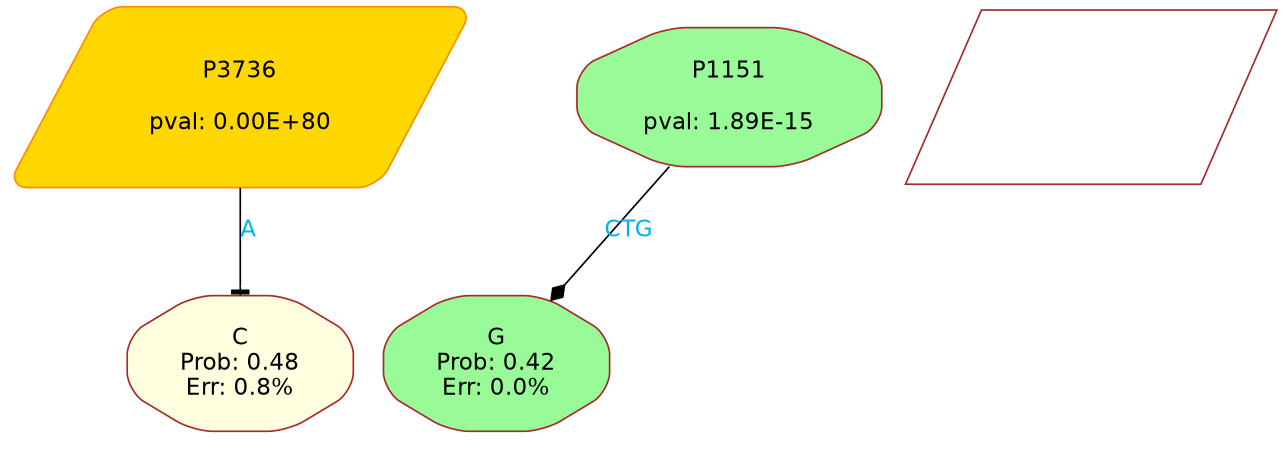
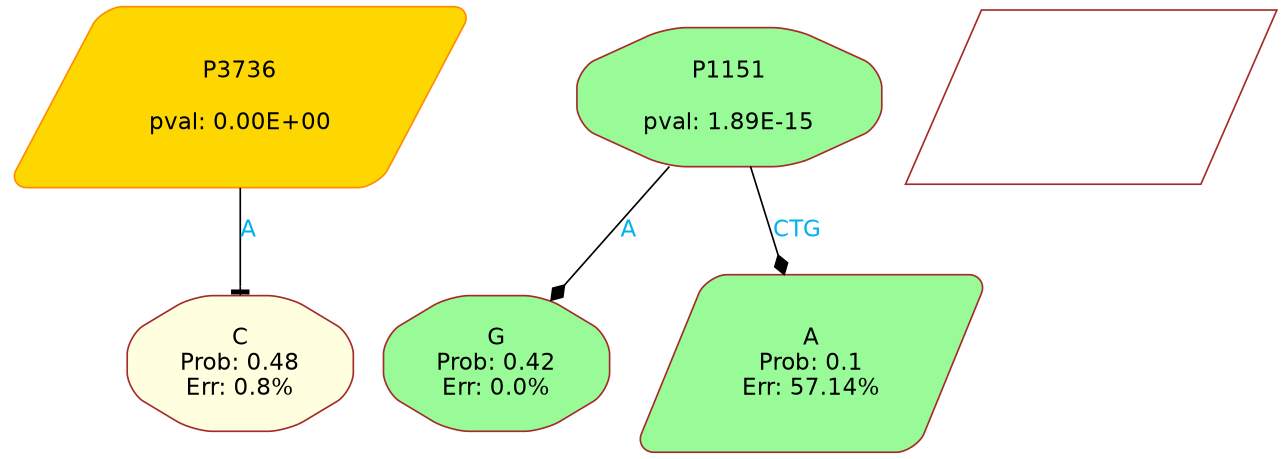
node "P3736 pval: 0.00E+80": label "P3736 pval: 0.00E+80" -> "P3736 pval: 0.00E+00"
edge "P1151 pval: 1.89E-15" -> "G Prob: 0.42 Err: 0.0%": label "CTG" -> "A"
node "A Prob: 0.1 Err: 57.14%": added
